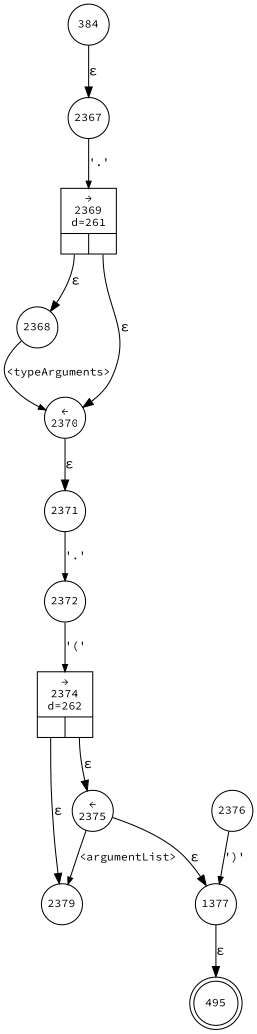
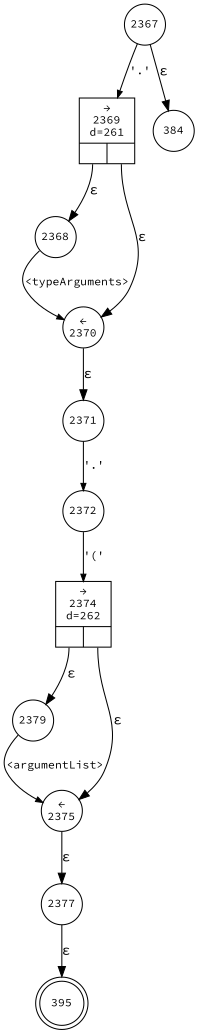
edge "384" -> "2367": reversed
node "2376": removed
edge "← 2375" -> "2379": reversed
node "1377": label "1377" -> "2377"
node "495": label "495" -> "395"
